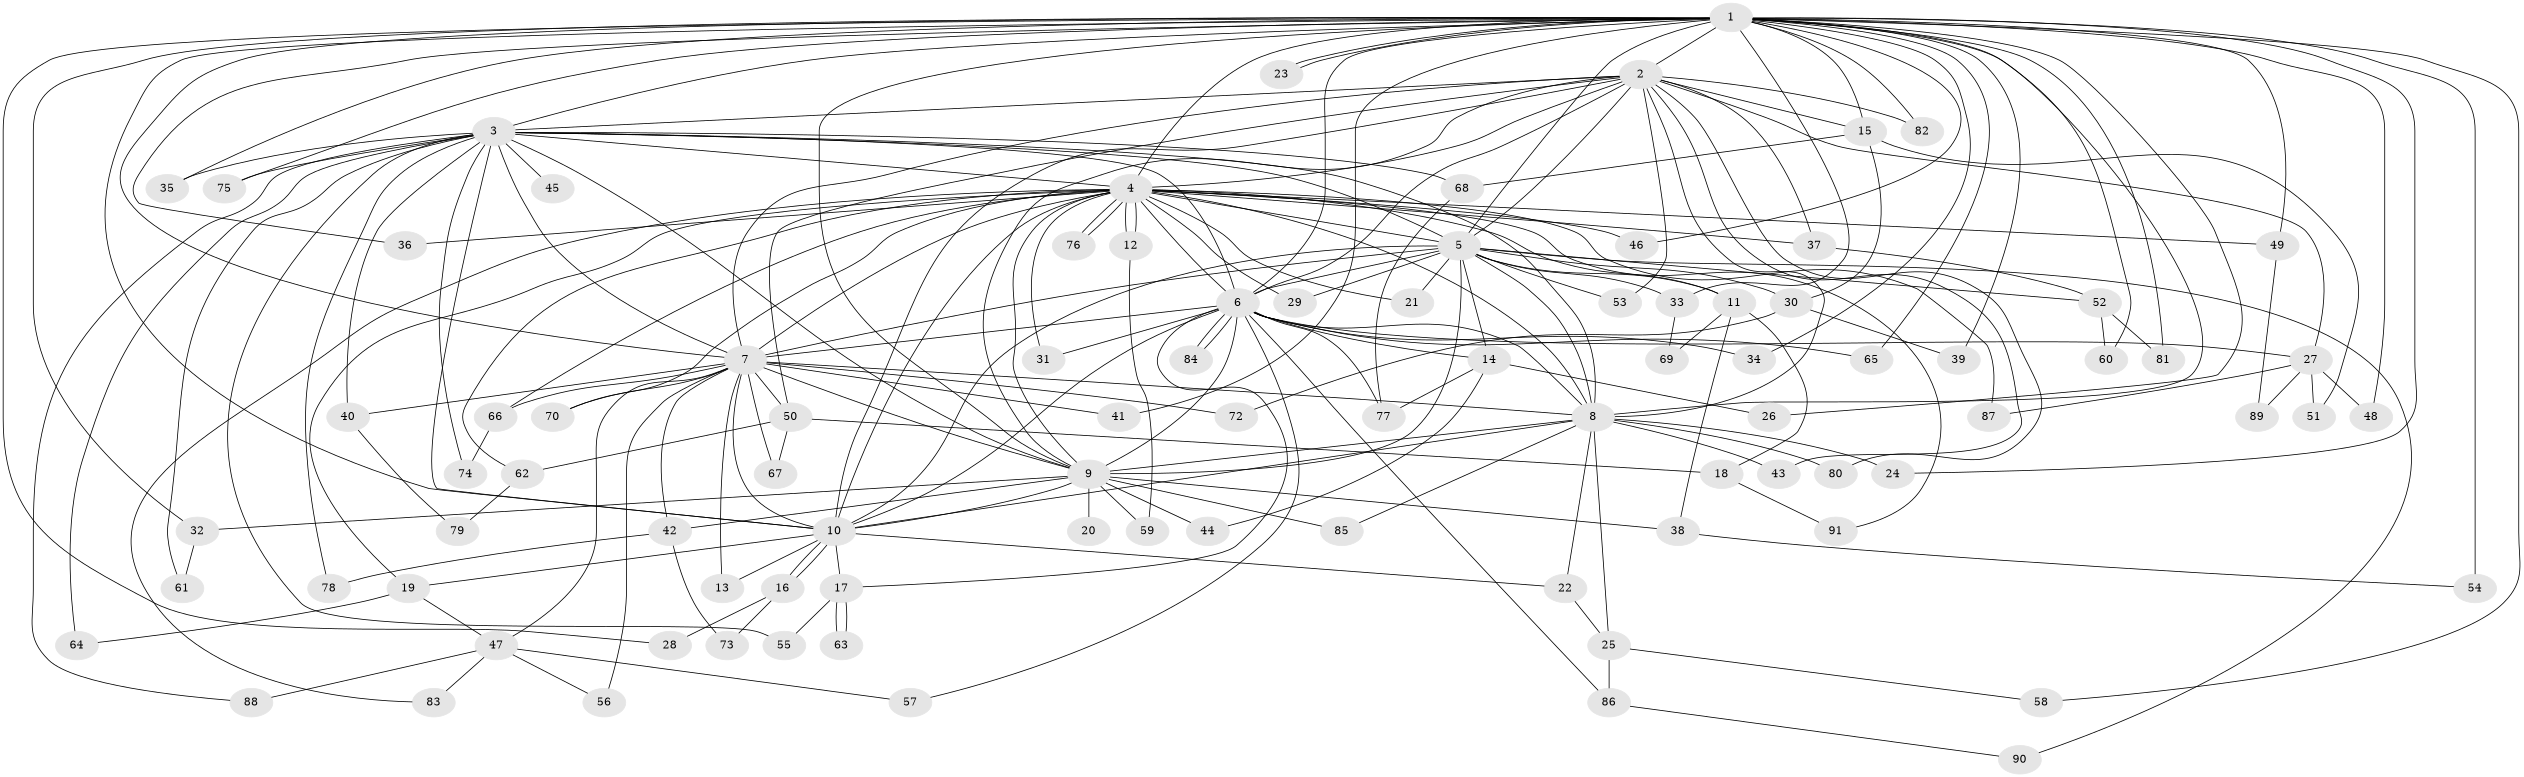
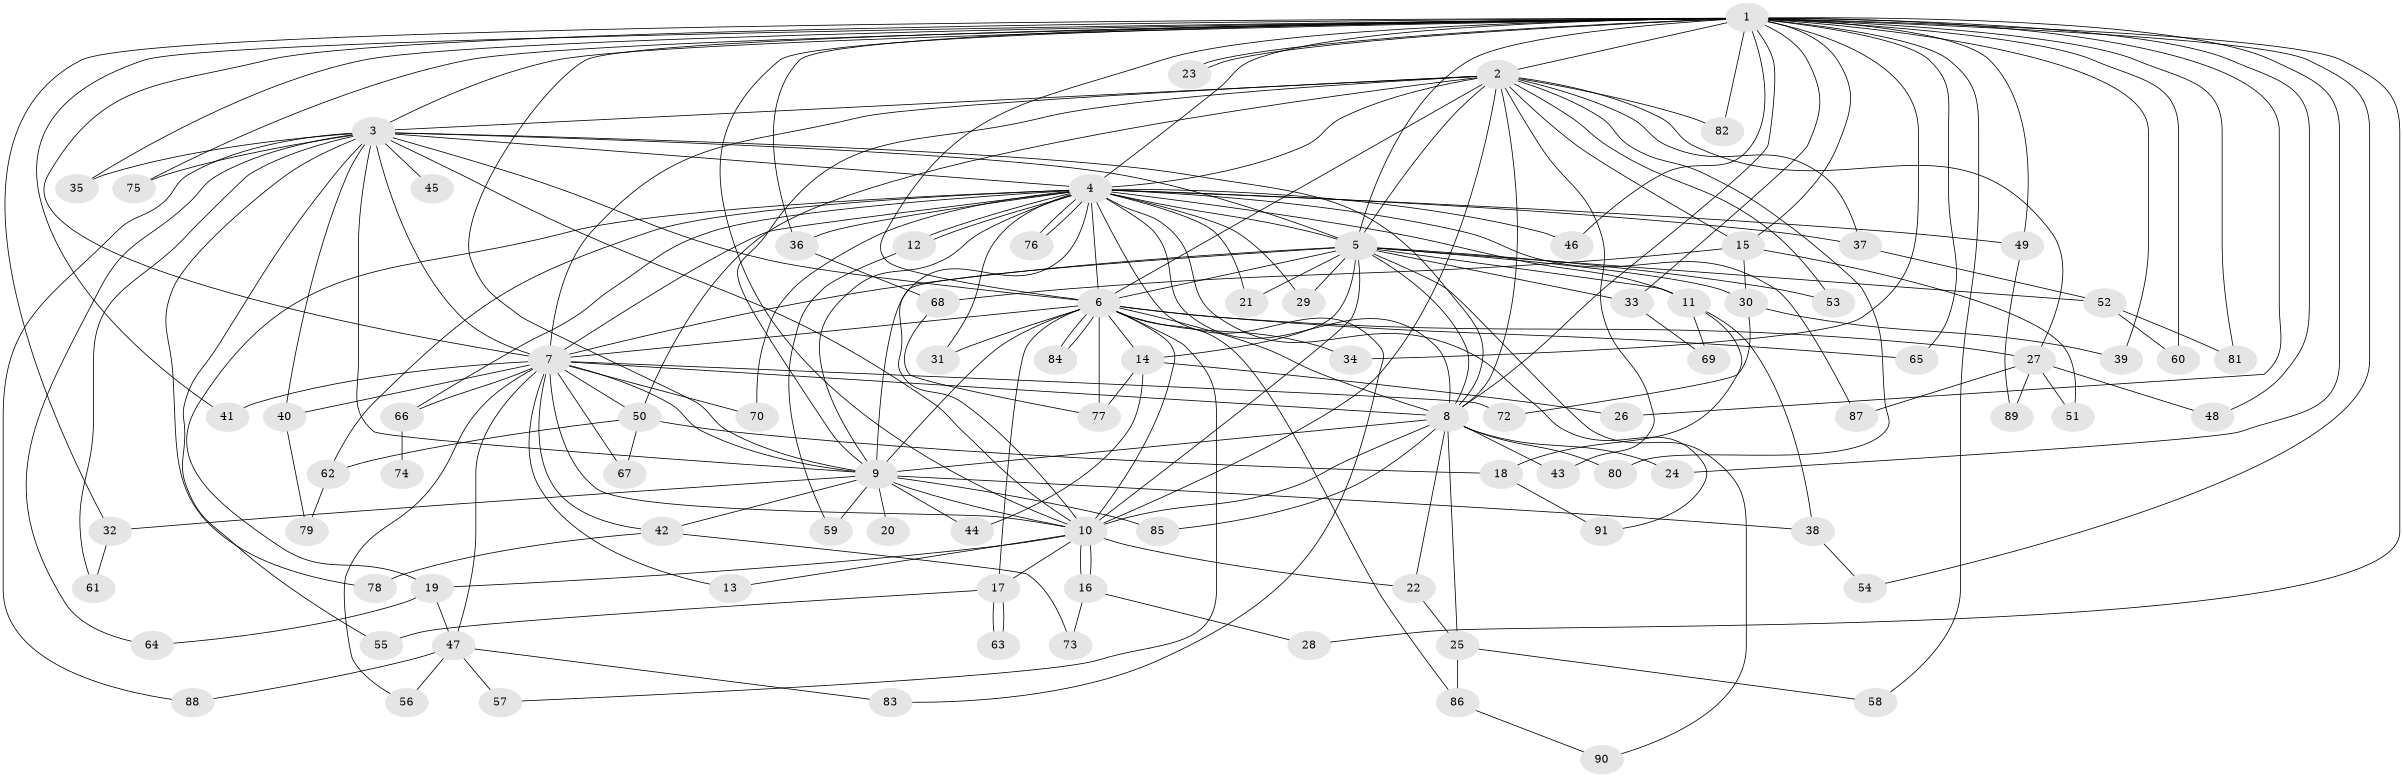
edge "3" -- "68": now "36" -- "68"
edge "3" -- "74": removed
